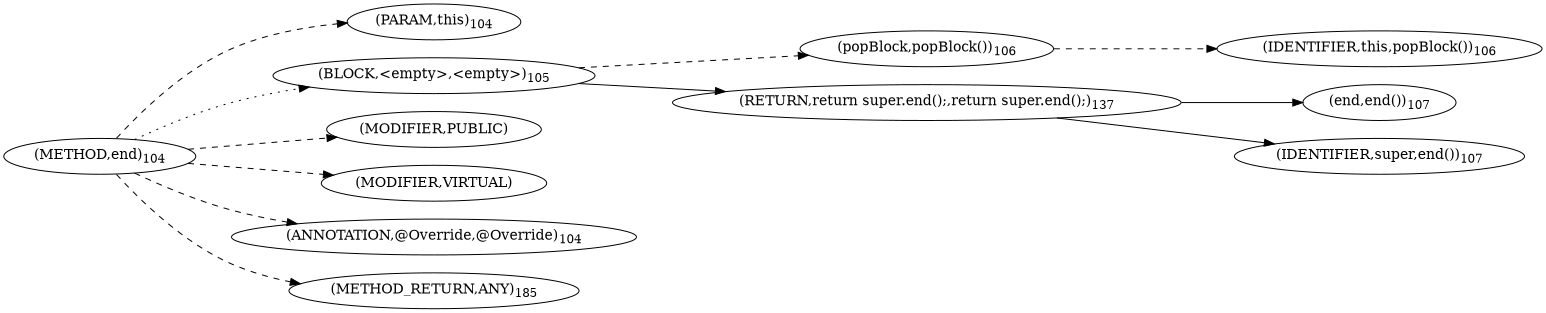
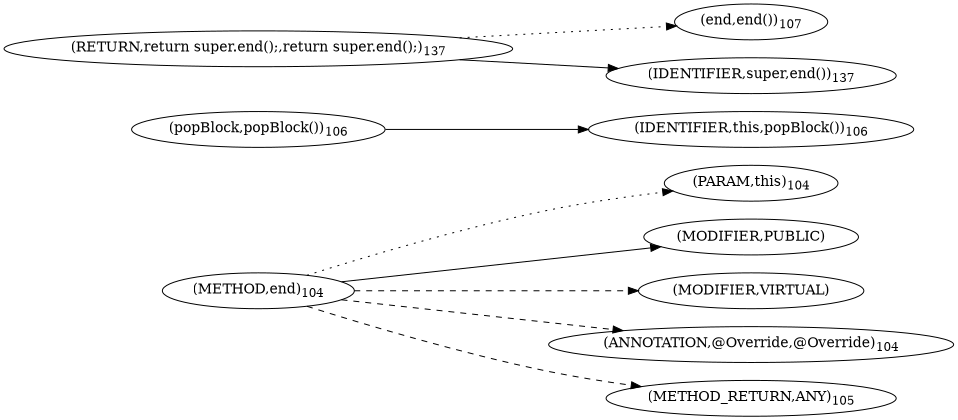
edge "(popBlock,popBlock())" -> "(IDENTIFIER,this,popBlock())": style dashed -> solid
edge "(METHOD,end)" -> "(PARAM,this)": style dashed -> dotted
node "(BLOCK,<empty>,<empty>)": removed
edge "(RETURN,return super.end();,return super.end();)" -> "(end,end())": style solid -> dotted
edge "(METHOD,end)" -> "(MODIFIER,PUBLIC)": style dashed -> solid
node "(IDENTIFIER,super,end())": text "107" -> "137"
node "(METHOD_RETURN,ANY)": text "185" -> "105"
